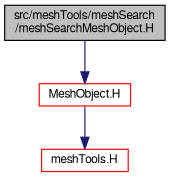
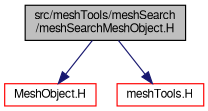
edge "MeshObject.H" -> "meshTools.H": now "src/meshTools/meshSearch /meshSearchMeshObject.H" -> "meshTools.H"
